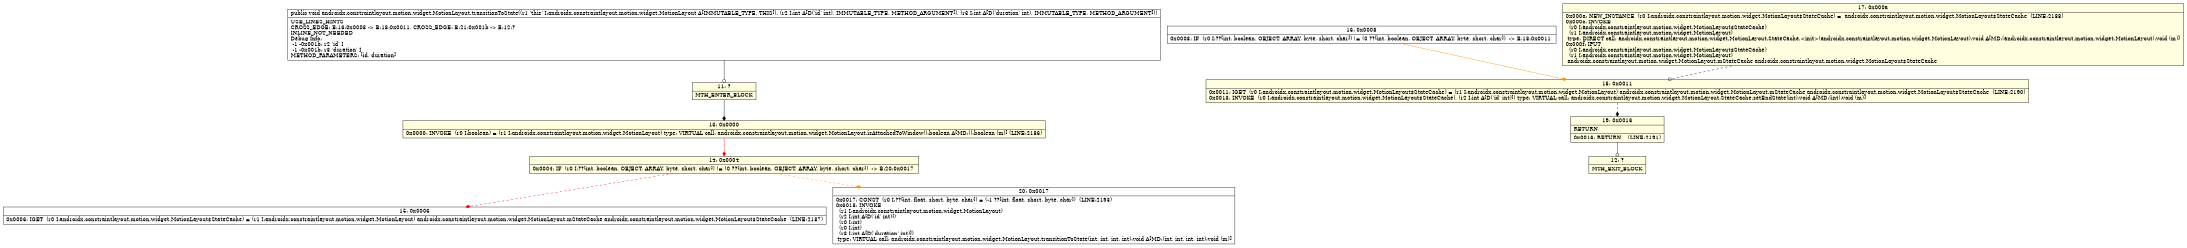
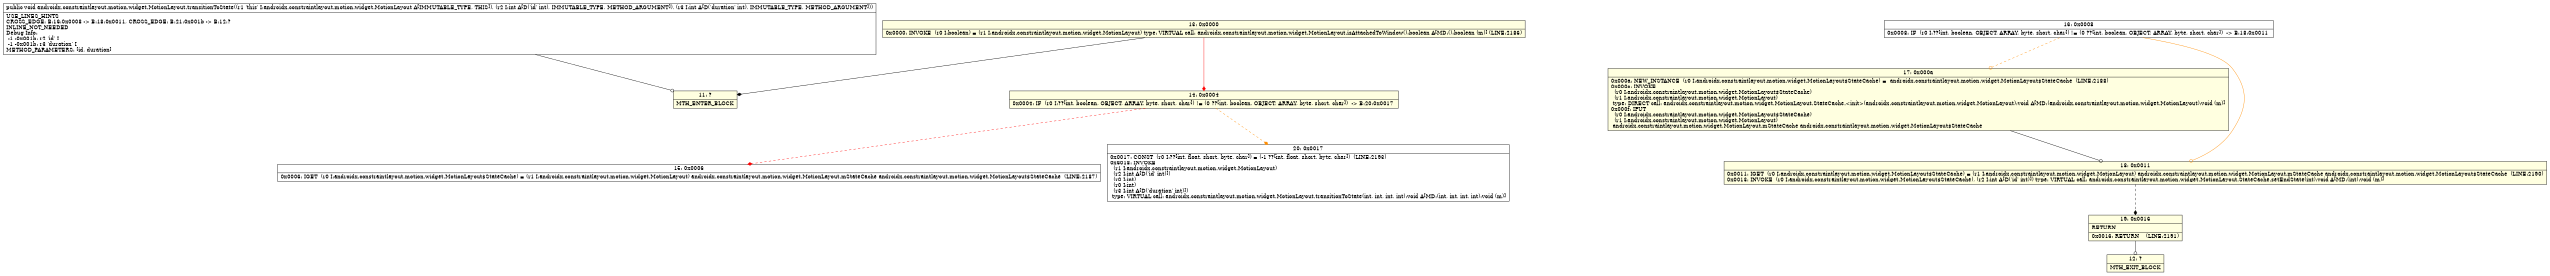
edge "16: 0x0008" -> "17: 0x000a": added
edge "16: 0x0008" -> "18: 0x0011": arrowhead diamond -> odot
edge "17: 0x000a" -> "18: 0x0011": style dashed -> solid
edge "11: ?" -> "13: 0x0000": reversed
